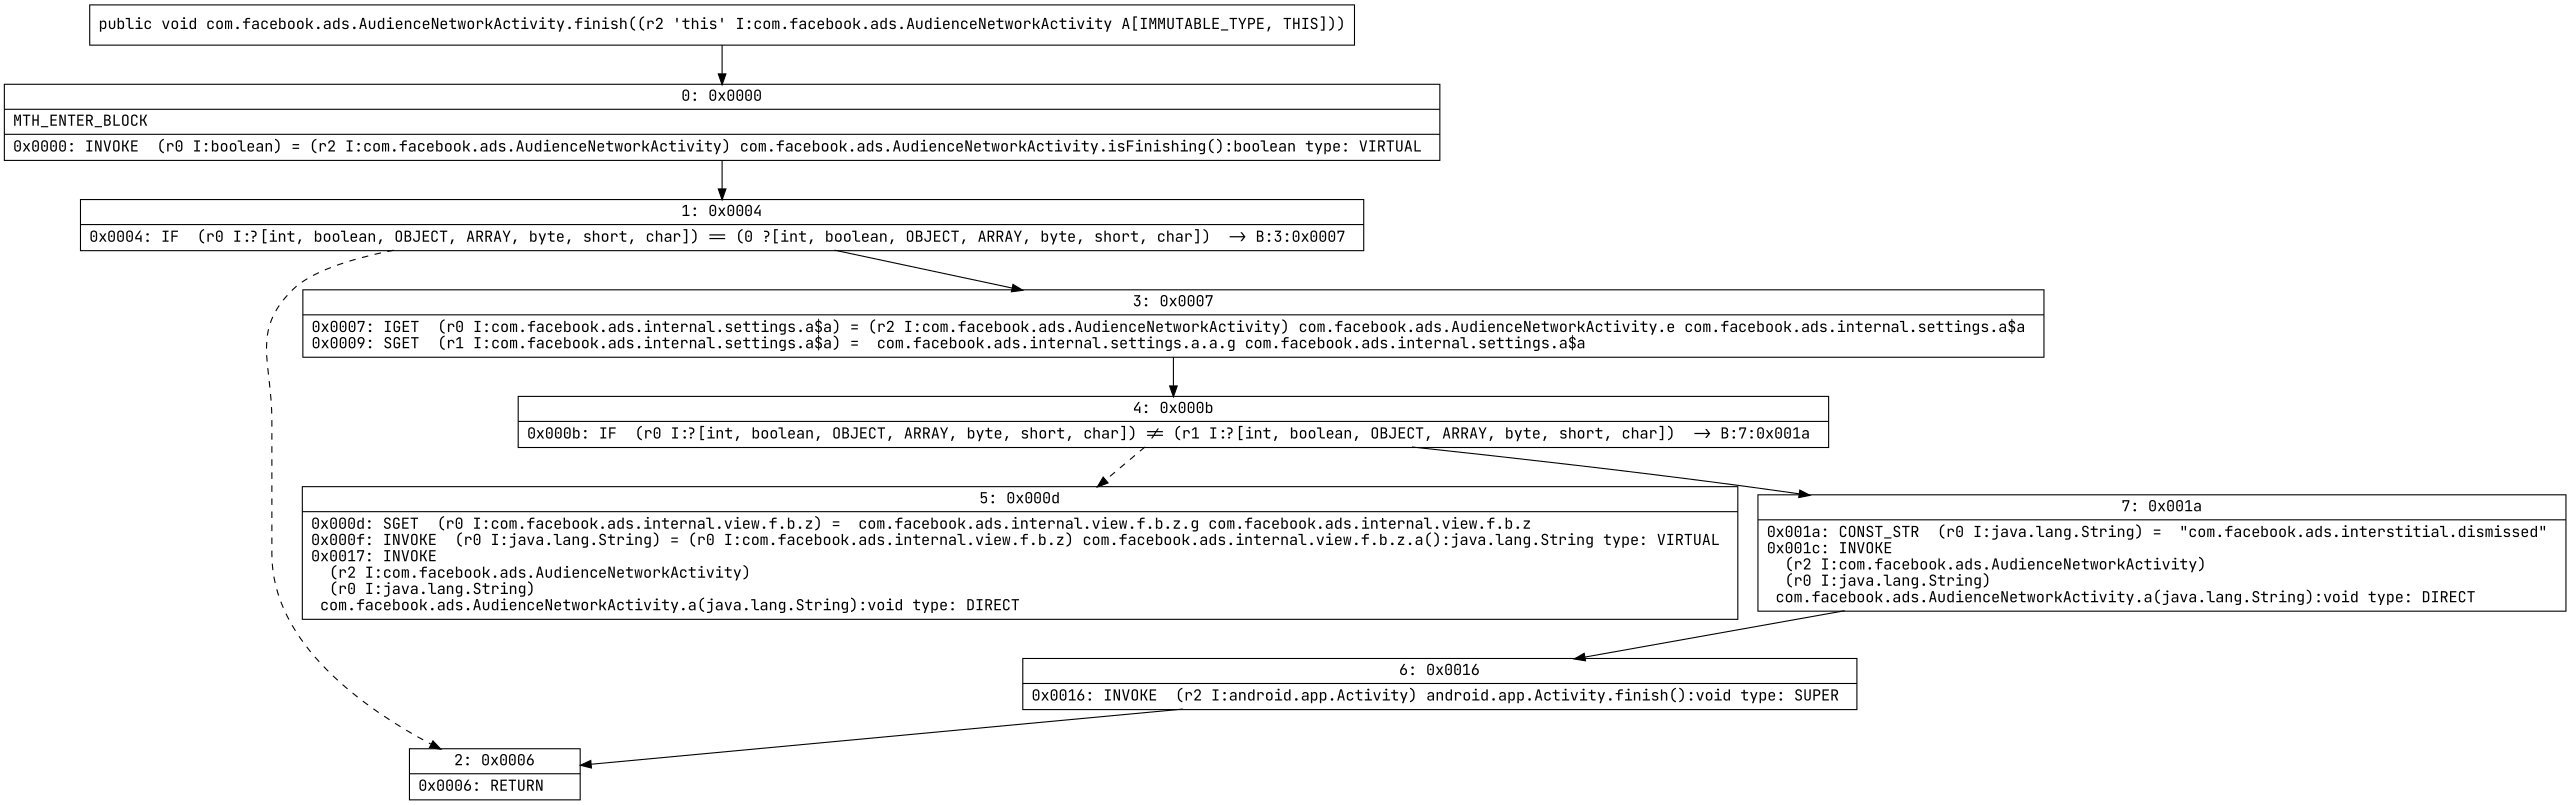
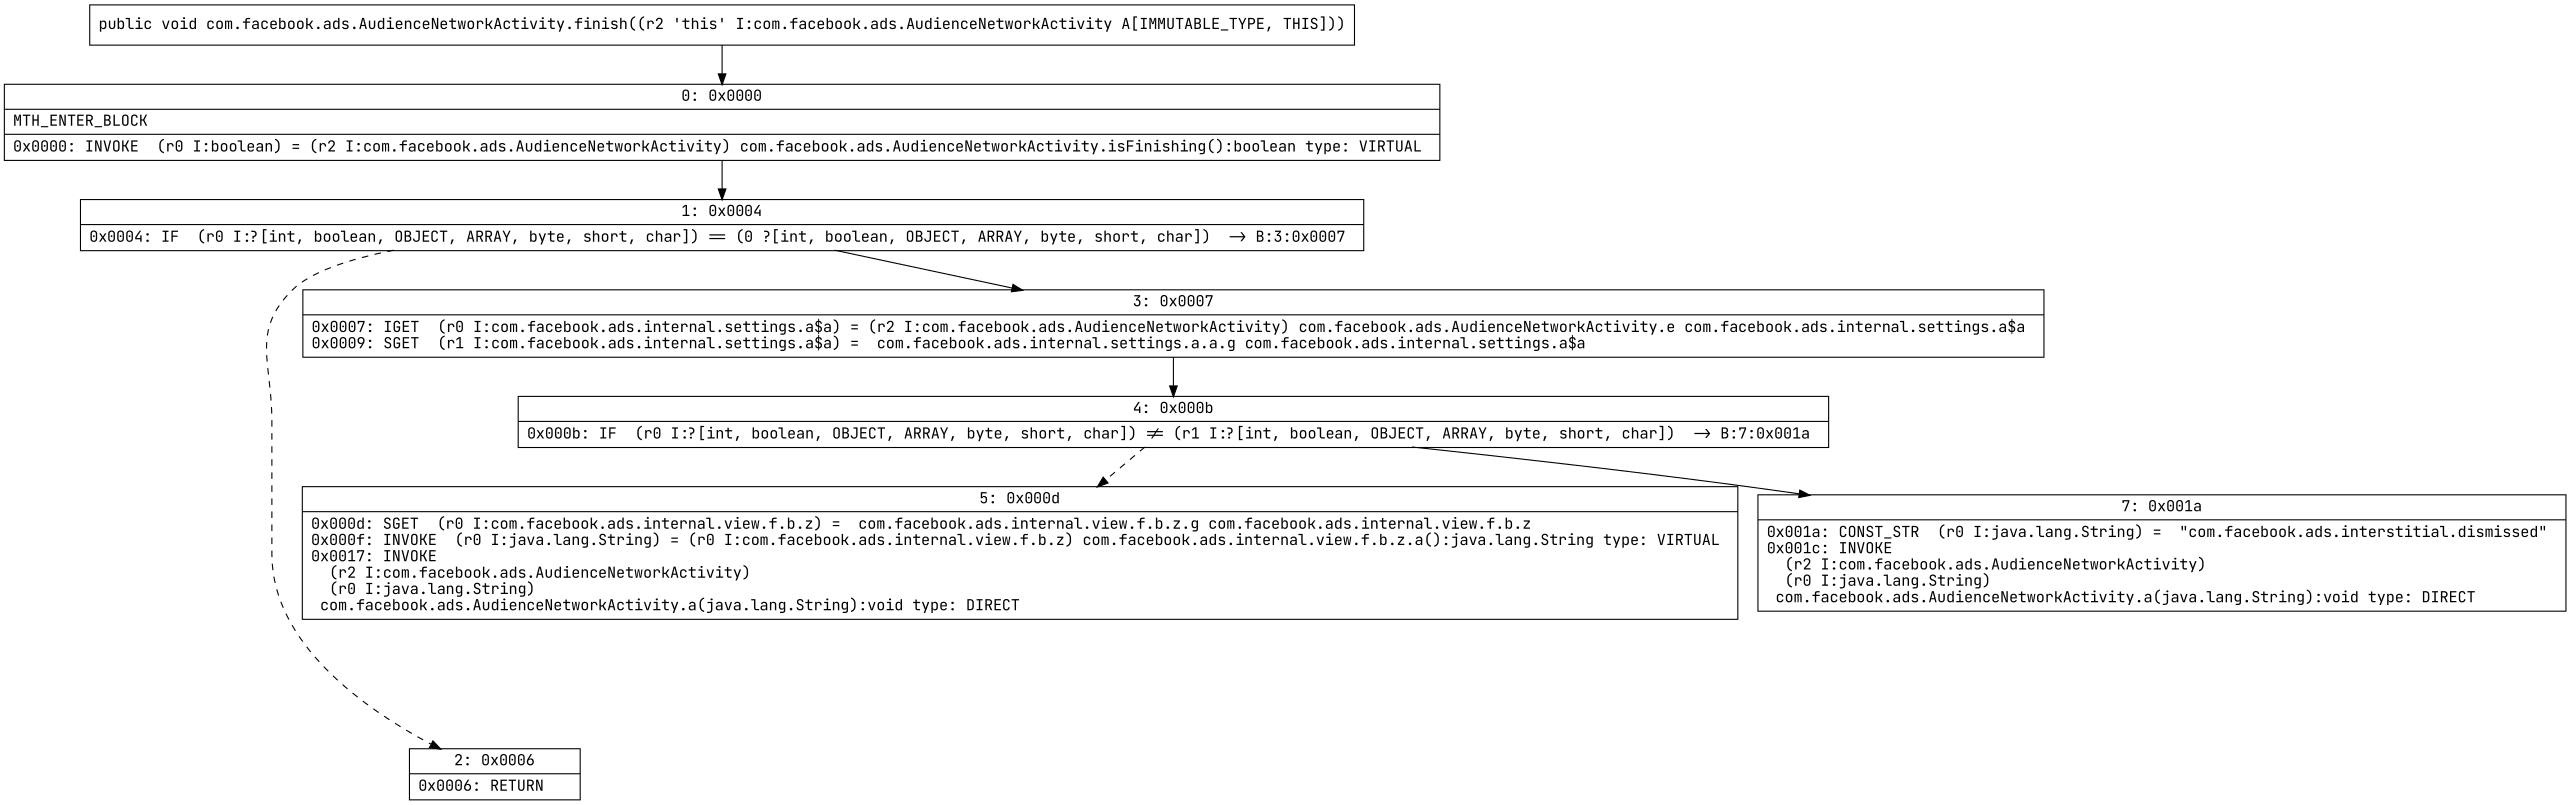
node "6: 0x0016": removed
